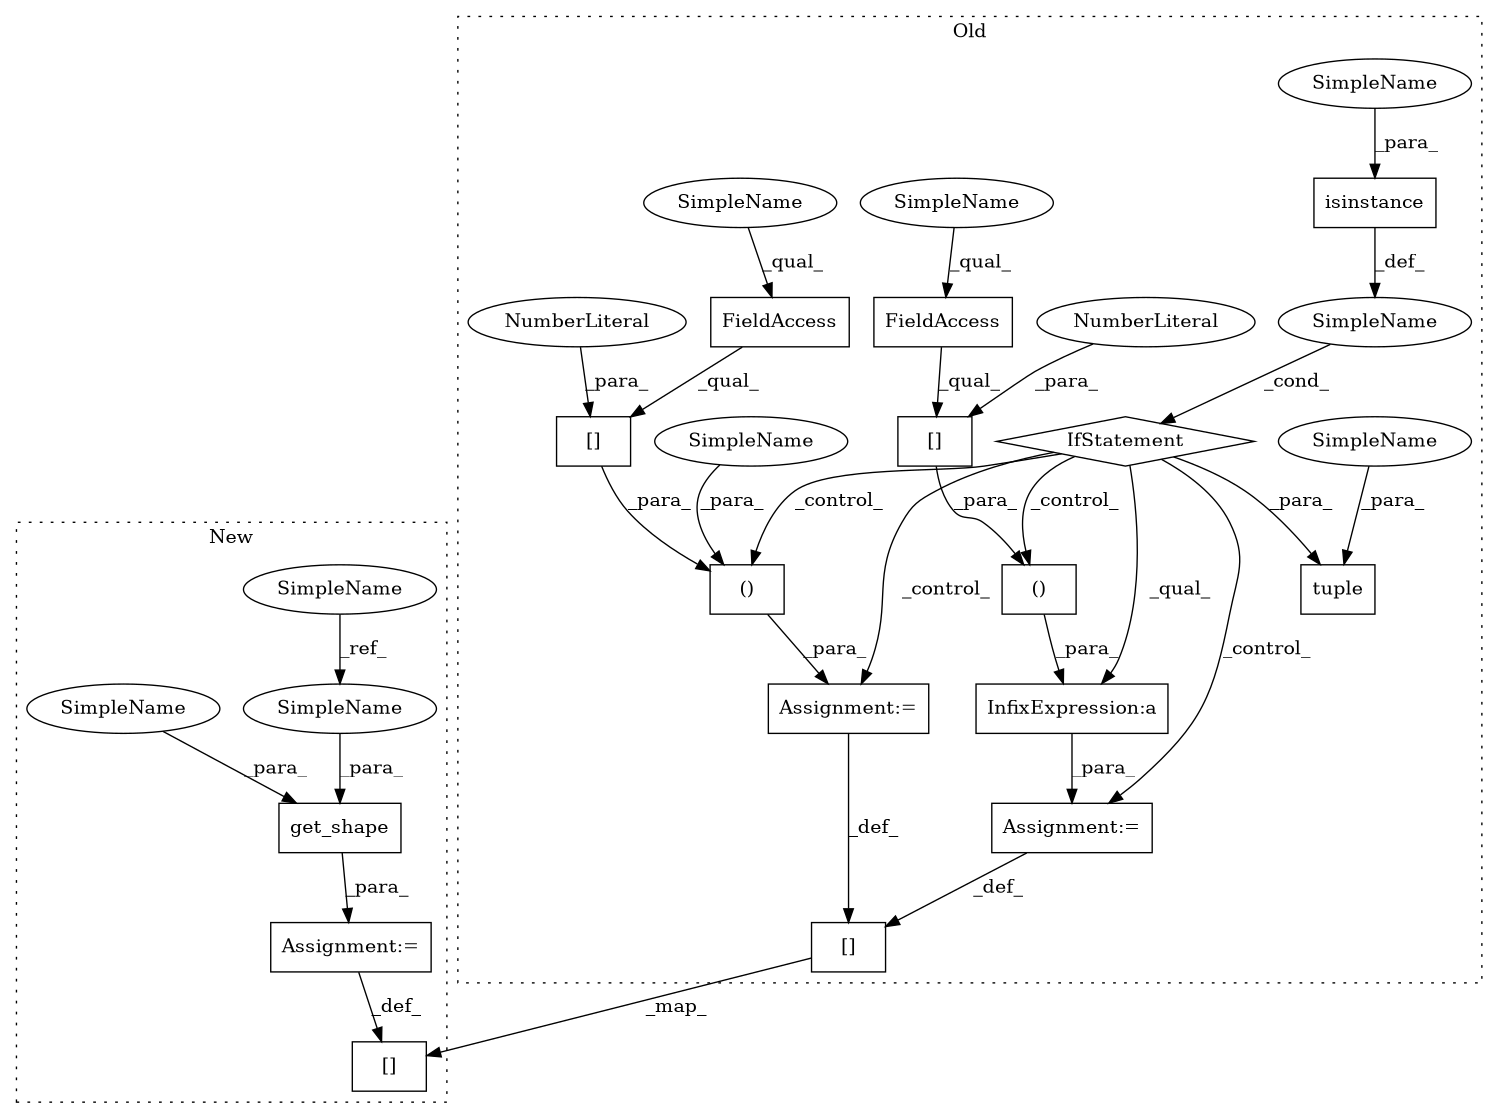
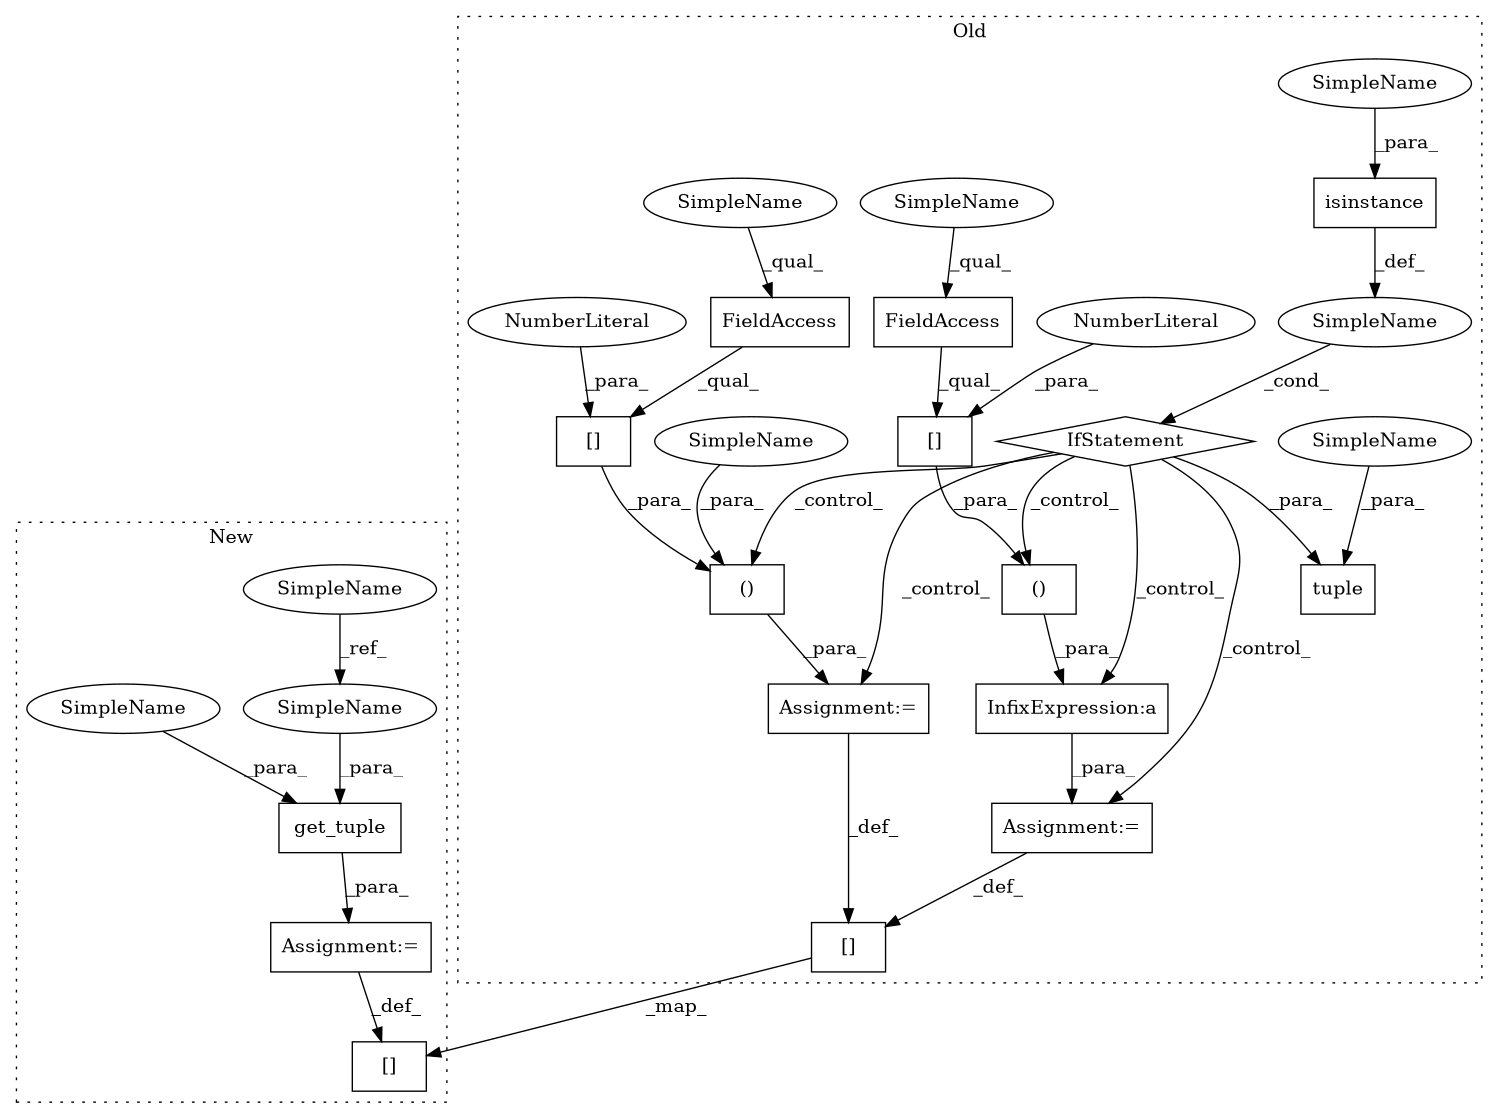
edge "IfStatement" -> "InfixExpression:a": label "_qual_" -> "_control_"
node "get_shape": label "get_shape" -> "get_tuple"
